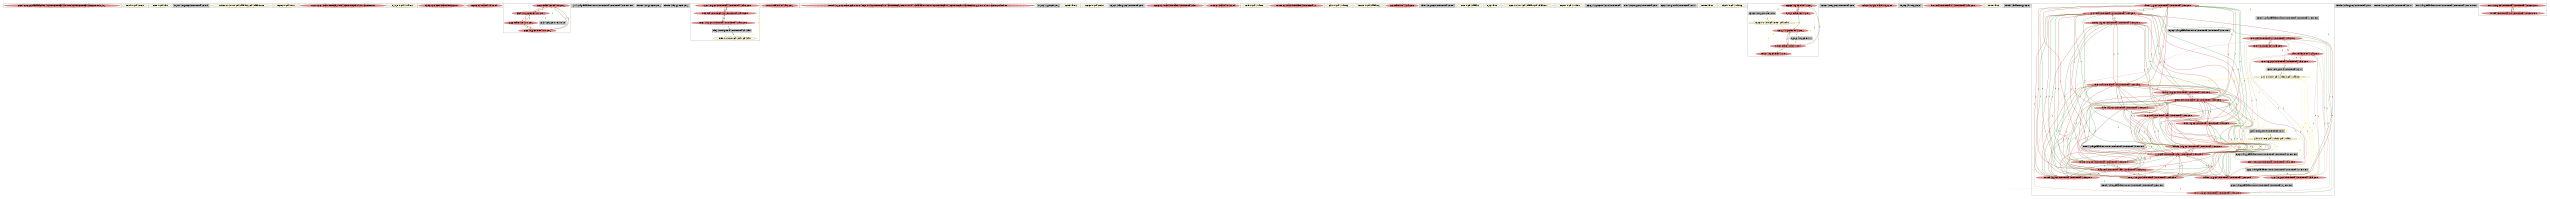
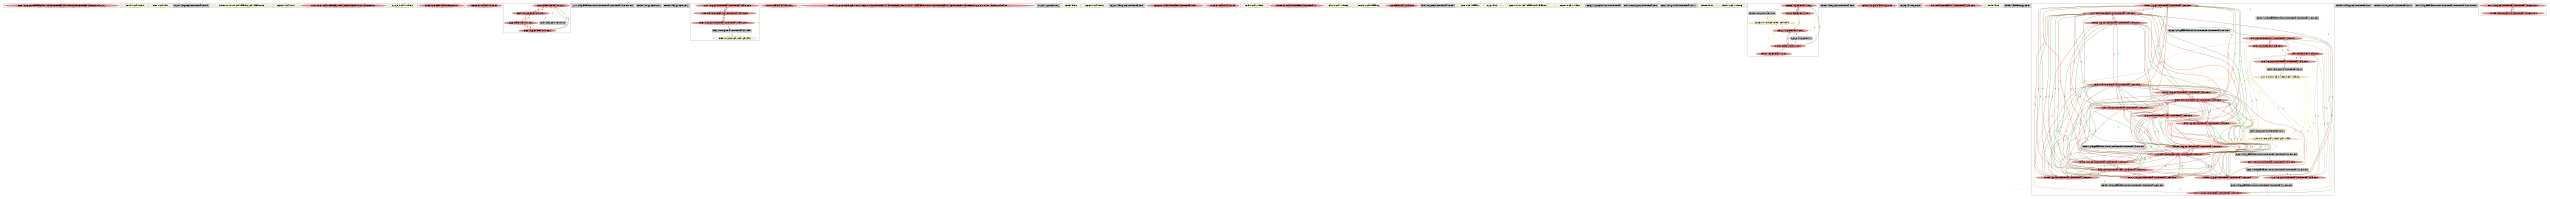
edge "[30/33]  br i1 %cmp10, label %if.then, label %if.end" -> "[29/34]  %cmp10 = icmp ne %struct.list_node* %19, %begin": reversed
